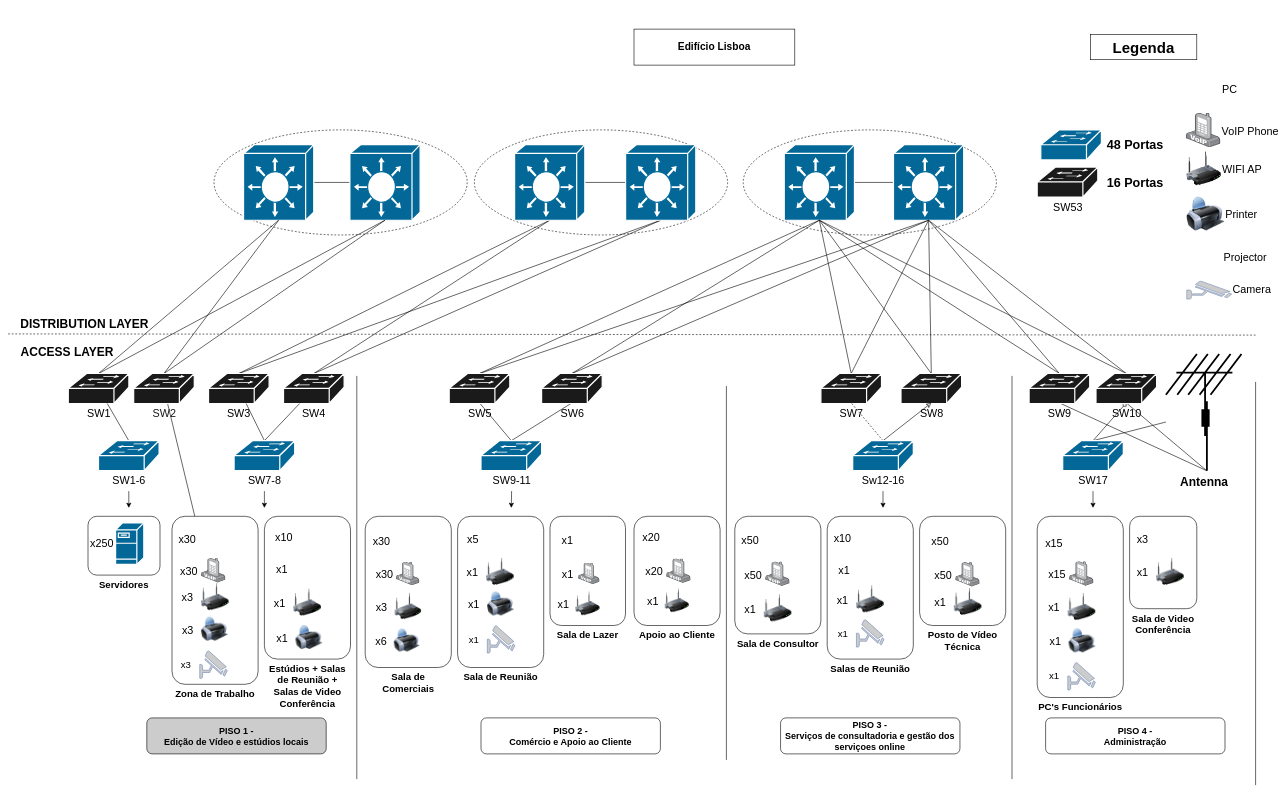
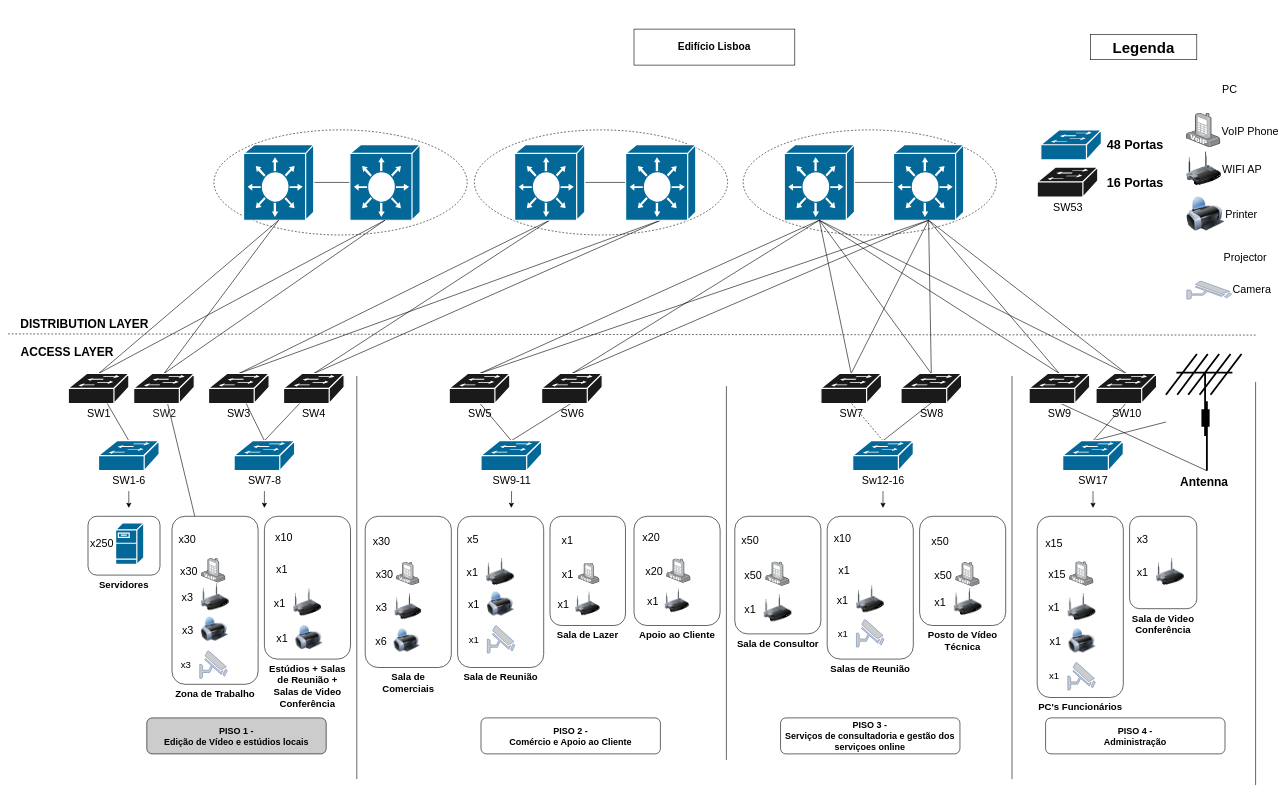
edge "Sw12-16" -> "SW8": arrowhead classic -> none
edge "SW17" -> "SW10": arrowhead diamond -> none
edge "SW10" -- "Antenna": removed
